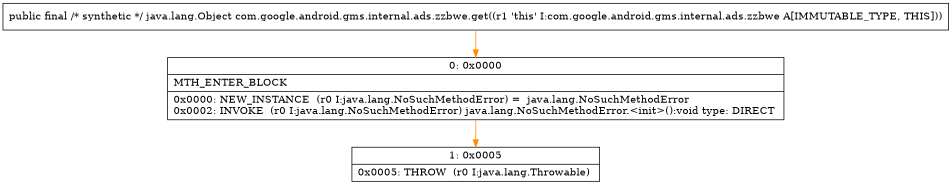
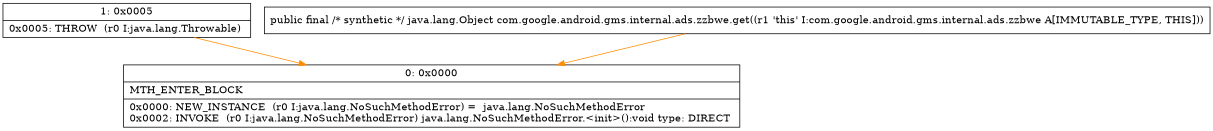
edge "0: 0x0000" -> "1: 0x0005": reversed
